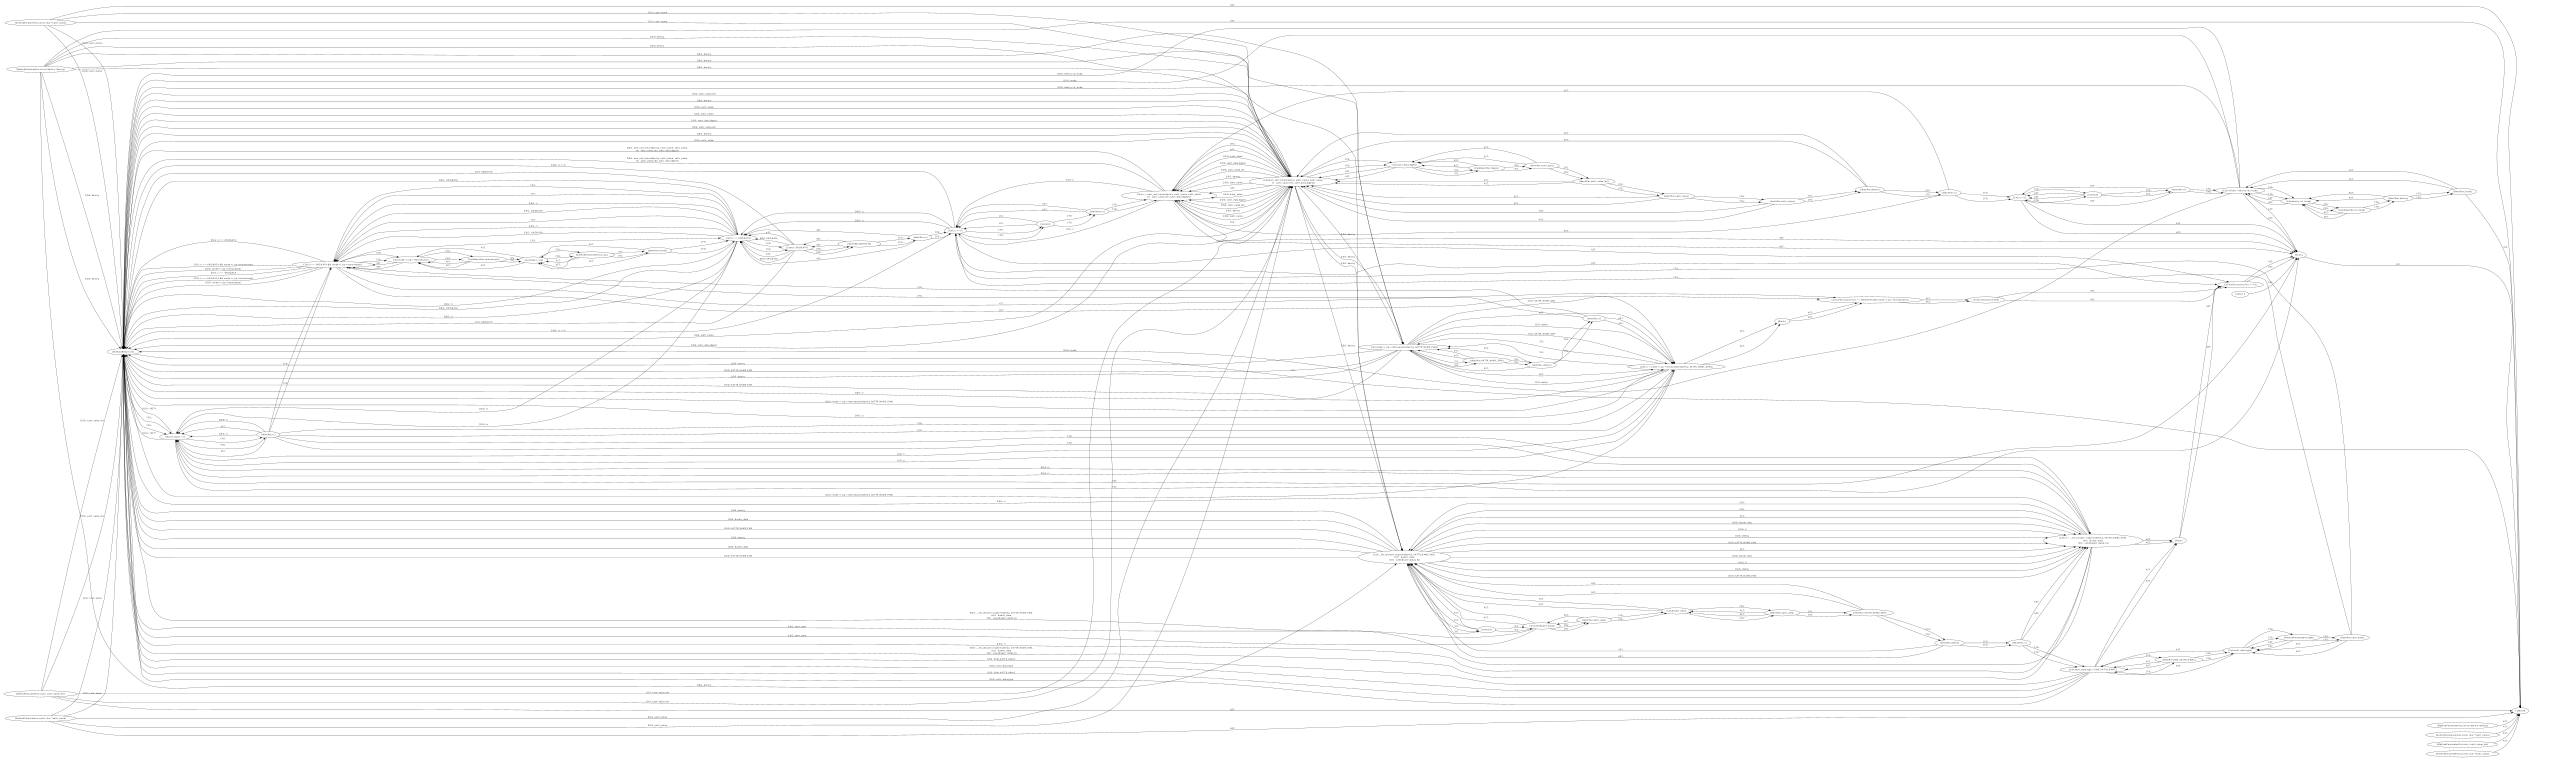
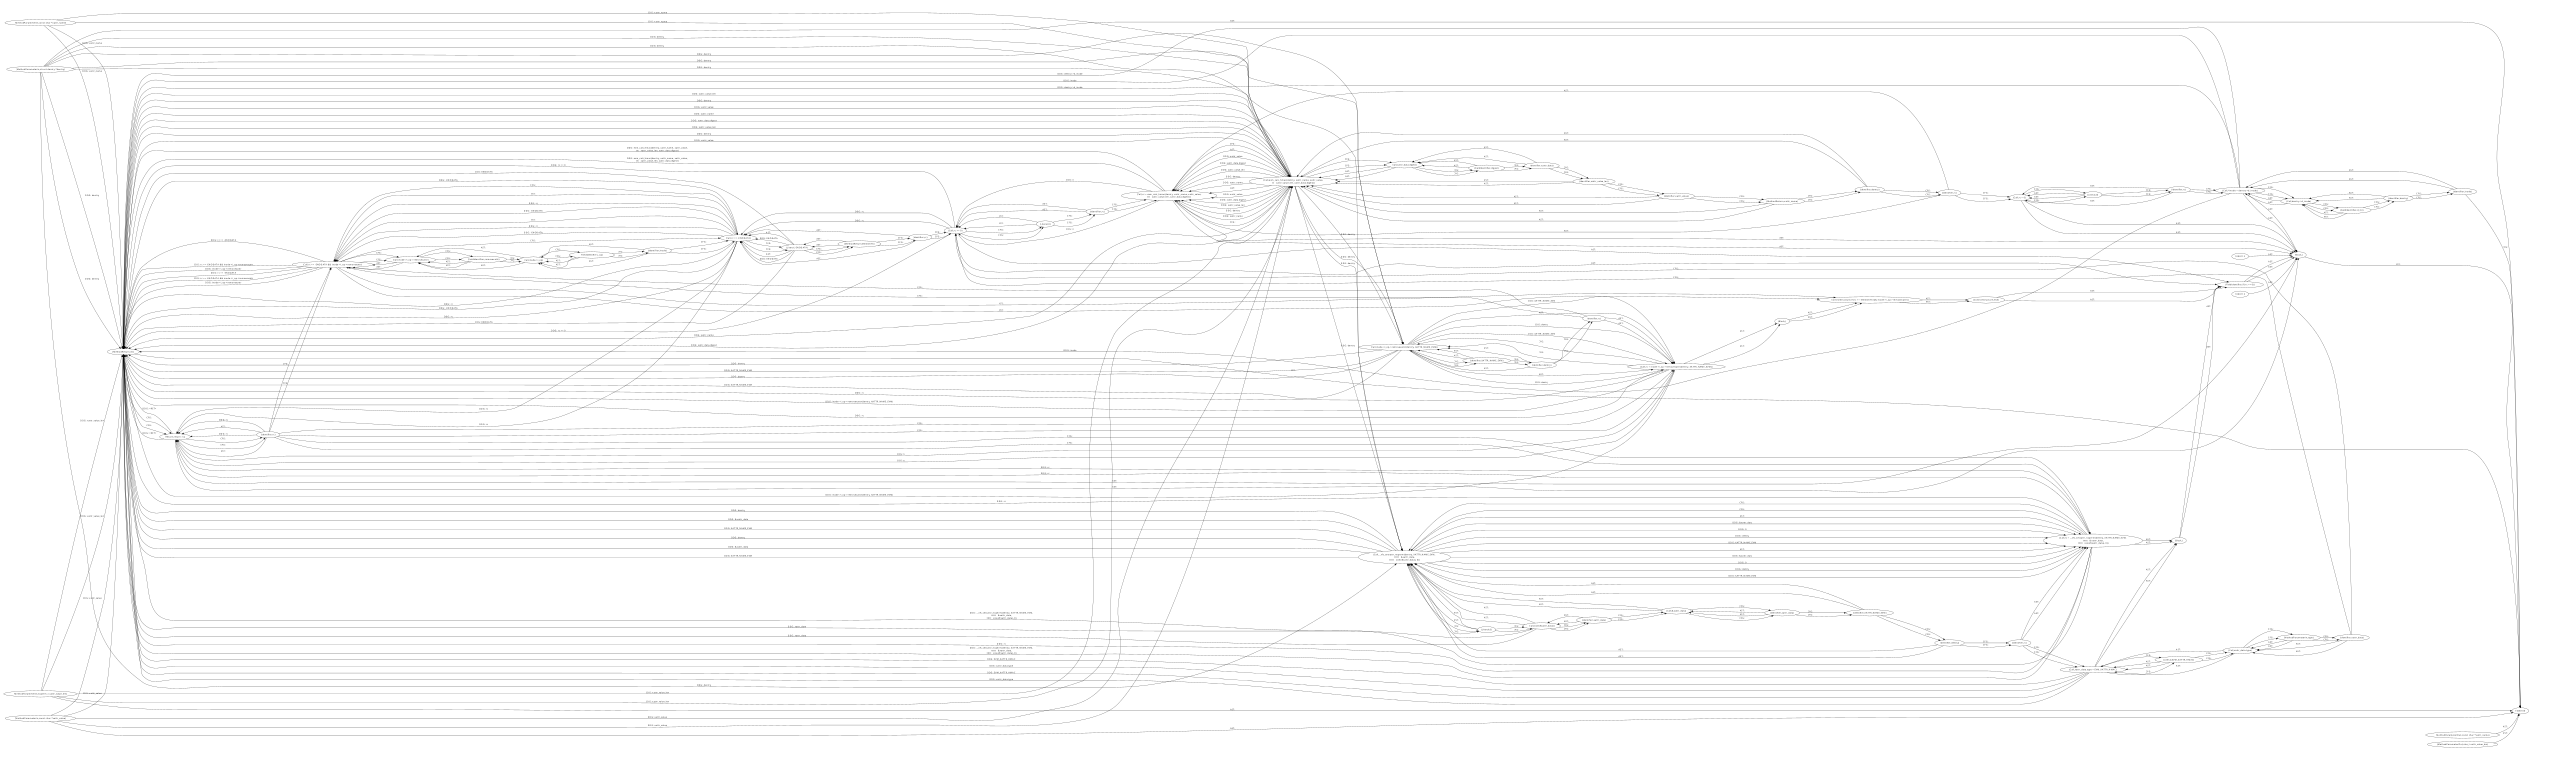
edge "(MethodParameterIn,const char *xattr_name)" -> "1000100": removed, label "AST:"
node "(Identifier,xattr_name)": label "(Identifier,xattr_name)" -> "(MethodReturn,xattr_name)"
node "(FieldIdentifier,d_inode)": label "(FieldIdentifier,d_inode)" -> "(FieldIdentifier,d_int)"
node "(Identifier,ENODATA)": label "(Identifier,ENODATA)" -> "(MethodReturn,ENODATA)"
node "(MethodParameterOut,i_op)": label "(MethodParameterOut,i_op)" -> "(FieldIdentifier,i_op)"
node "1000112": added
node "(ControlStructure,if (rc == 0))": label "(ControlStructure,if (rc == 0))" -> "(FieldIdentifier,if (rc == 0))"
node "(Identifier,EVM_XATTR_HMAC)": label "(Identifier,EVM_XATTR_HMAC)" -> "(Literal,EVM_XATTR_HMAC)"
node "(MethodParameterIn,size_t xattr_value_len)": label "(MethodParameterIn,size_t xattr_value_len)" -> "(MethodParameterIn,noperm_t xattr_value_len)"
node "(MethodParameterOut,struct dentry *dentry)": removed
node "(MethodParameterOut,const char *xattr_value)": removed
